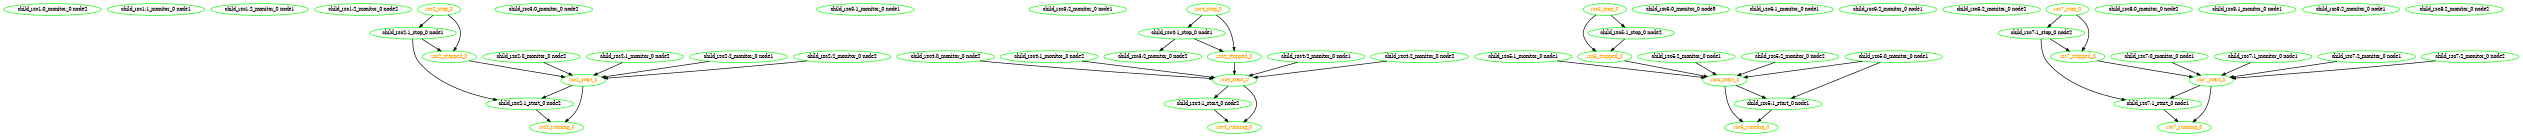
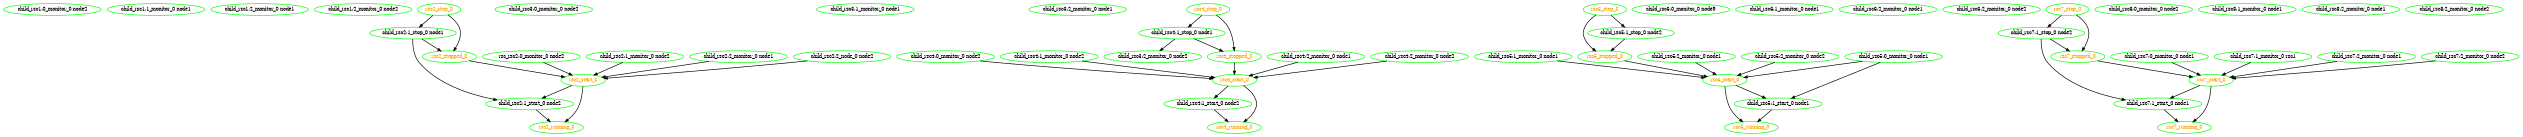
node "child_rsc2:0_monitor_0 node2": label "child_rsc2:0_monitor_0 node2" -> "rsc_rsc2:0_monitor_0 node2"
node "child_rsc2:2_monitor_0 node2": label "child_rsc2:2_monitor_0 node2" -> "child_rsc2:2_node_0 node2"
node "child_rsc7:1_monitor_0 node1": label "child_rsc7:1_monitor_0 node1" -> "child_rsc7:1_monitor_0 rsc1"
